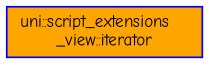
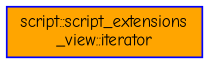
node "uni::script_extensions _view::iterator": label "uni::script_extensions _view::iterator" -> "script::script_extensions _view::iterator"
